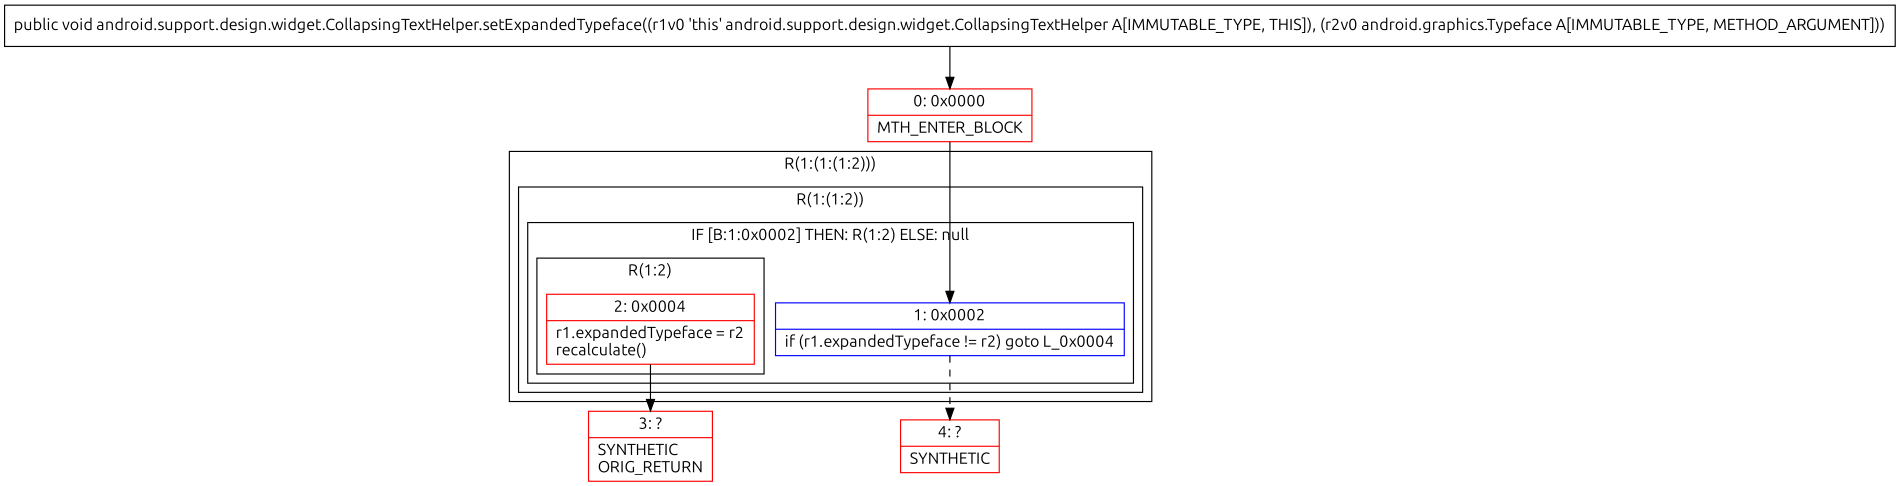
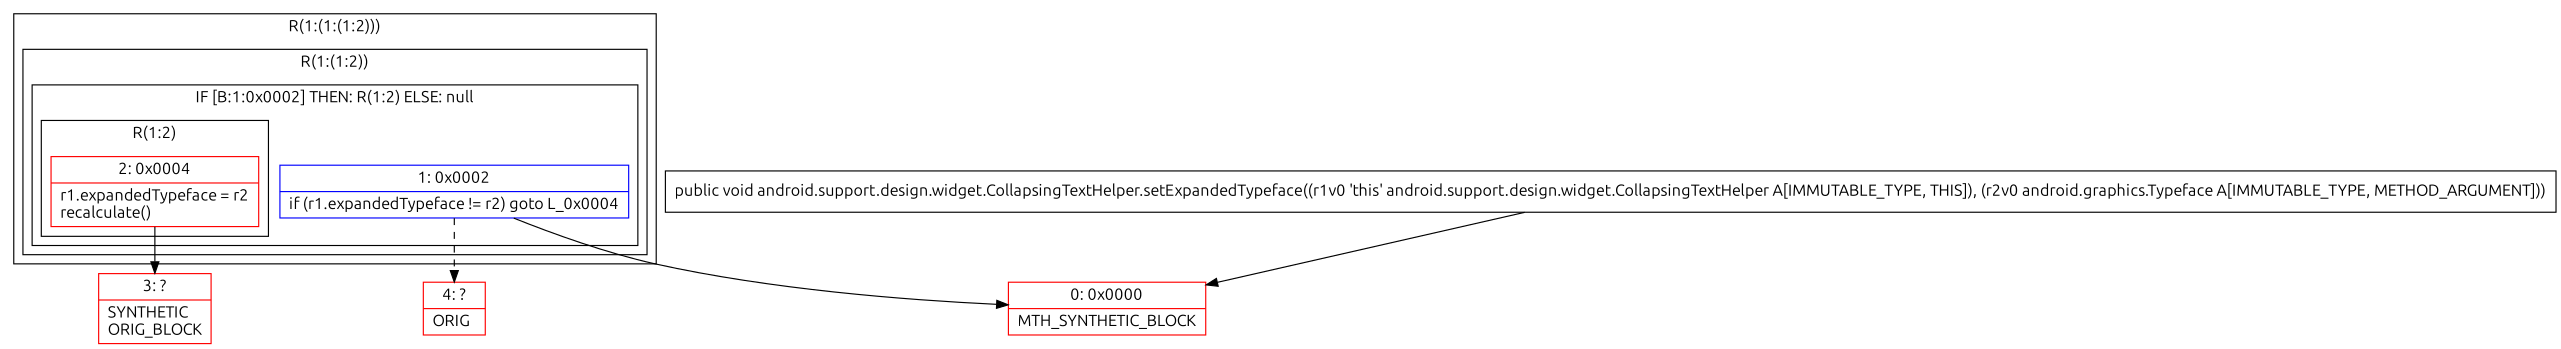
node "0: 0x0000": text "MTH_ENTER_BLOCK" -> "MTH_SYNTHETIC_BLOCK"
edge "0: 0x0000" -> "1: 0x0002": reversed
node "4: ?": text "SYNTHETIC" -> "ORIG"
node "3: ?": text "ORIG_RETURN" -> "ORIG_BLOCK"
